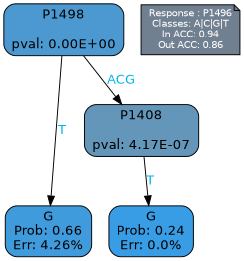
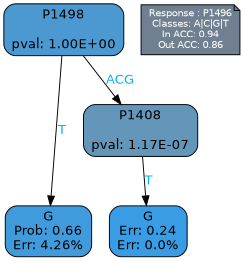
node "P1498 pval: 0.00E+00": label "P1498 pval: 0.00E+00" -> "P1498 pval: 1.00E+00"
node "P1408 pval: 4.17E-07": label "P1408 pval: 4.17E-07" -> "P1408 pval: 1.17E-07"
node "G Prob: 0.24 Err: 0.0%": label "G Prob: 0.24 Err: 0.0%" -> "G Err: 0.24 Err: 0.0%"
